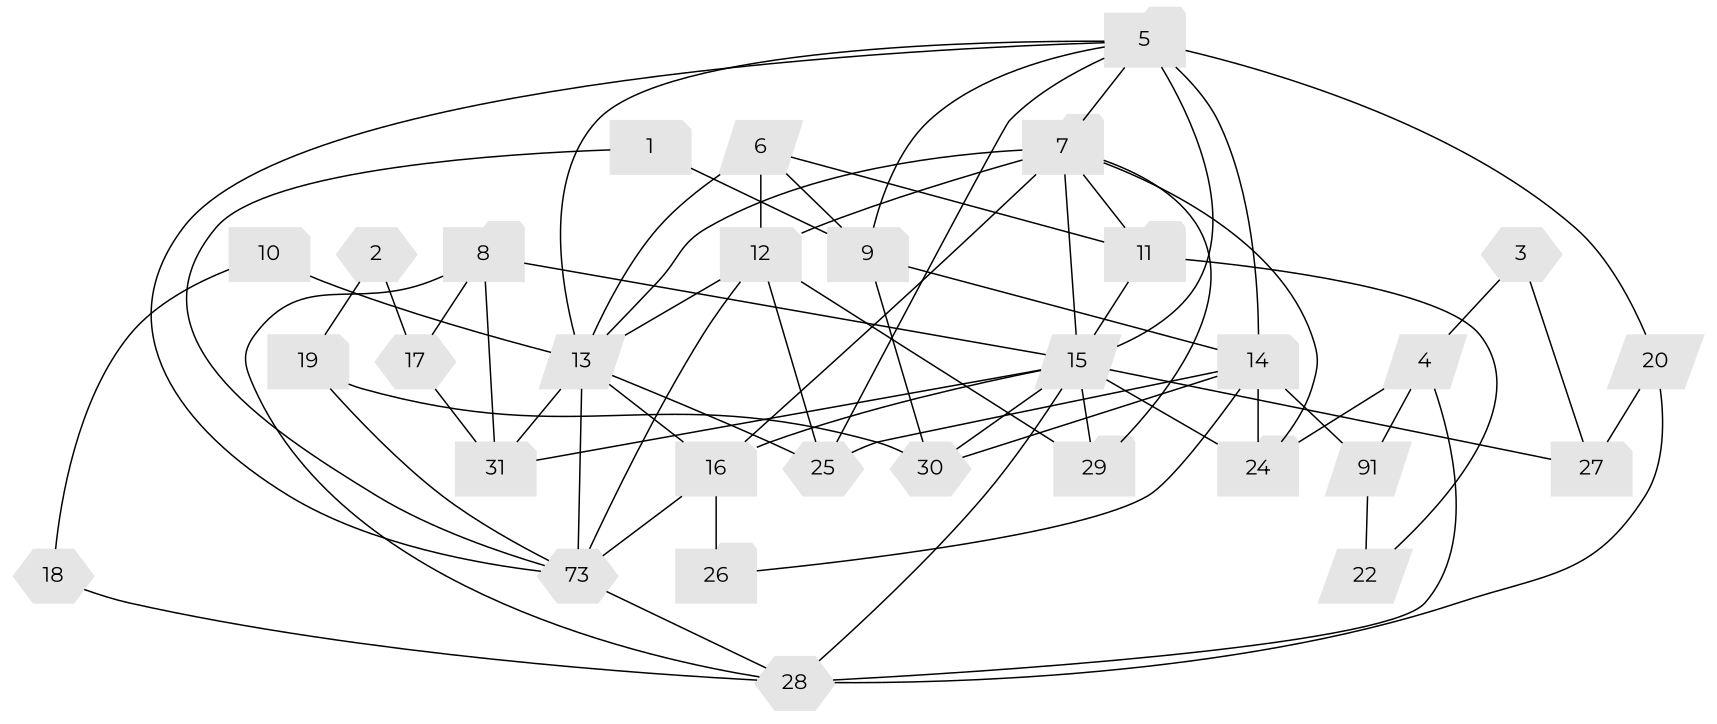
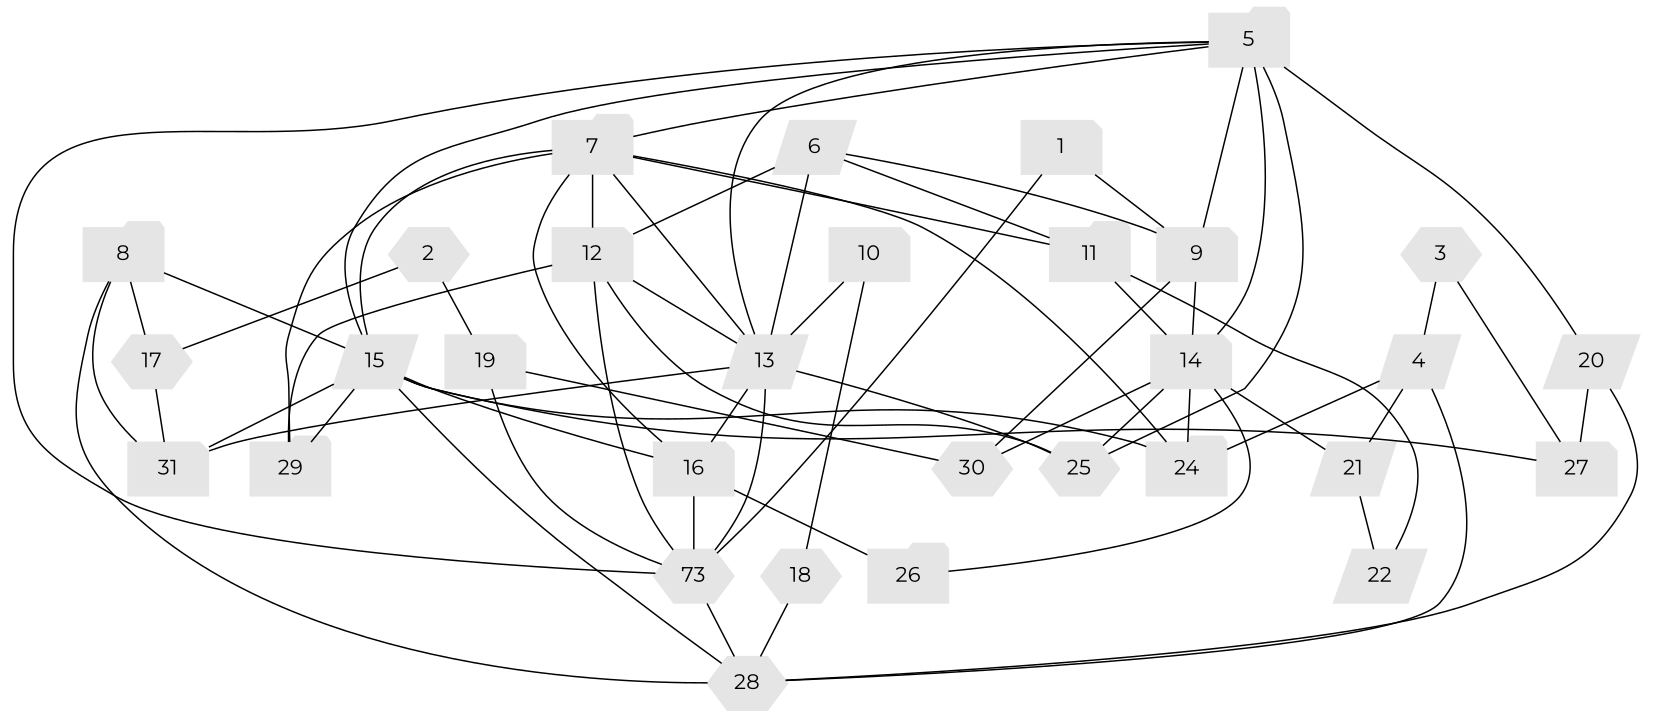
edge "11" -- "15": now "11" -- "14"
edge "15" -- "30": removed
node "91": label "91" -> "21"
